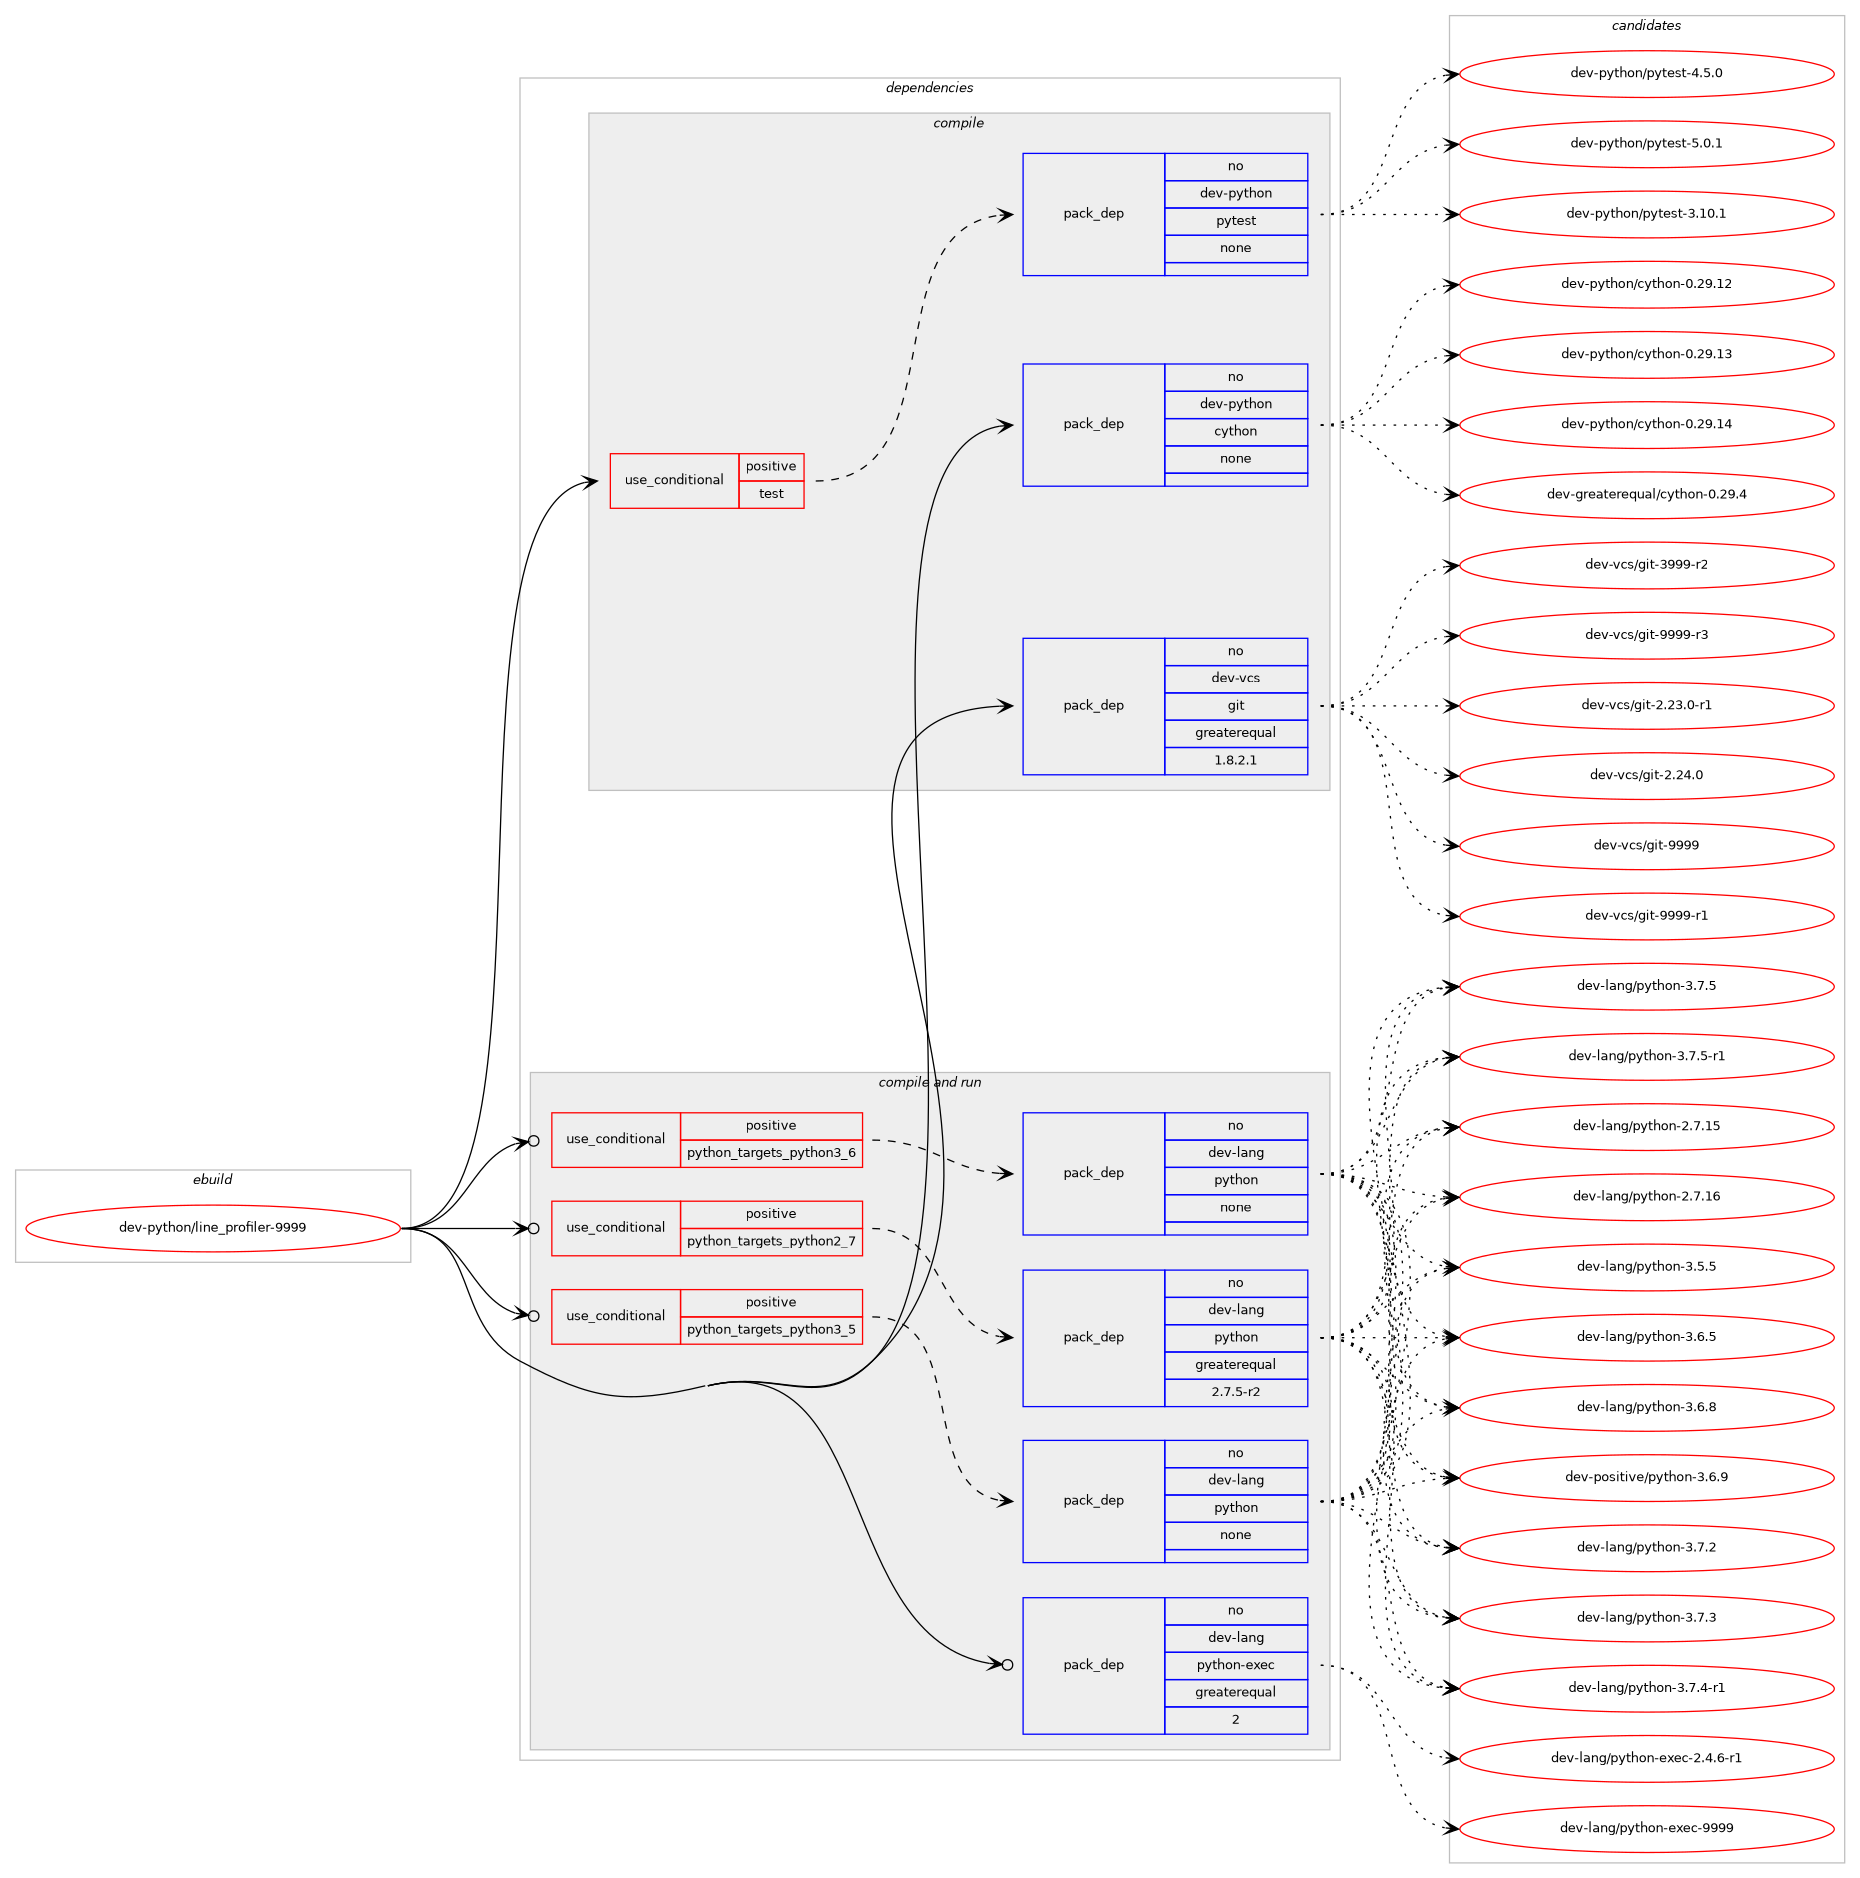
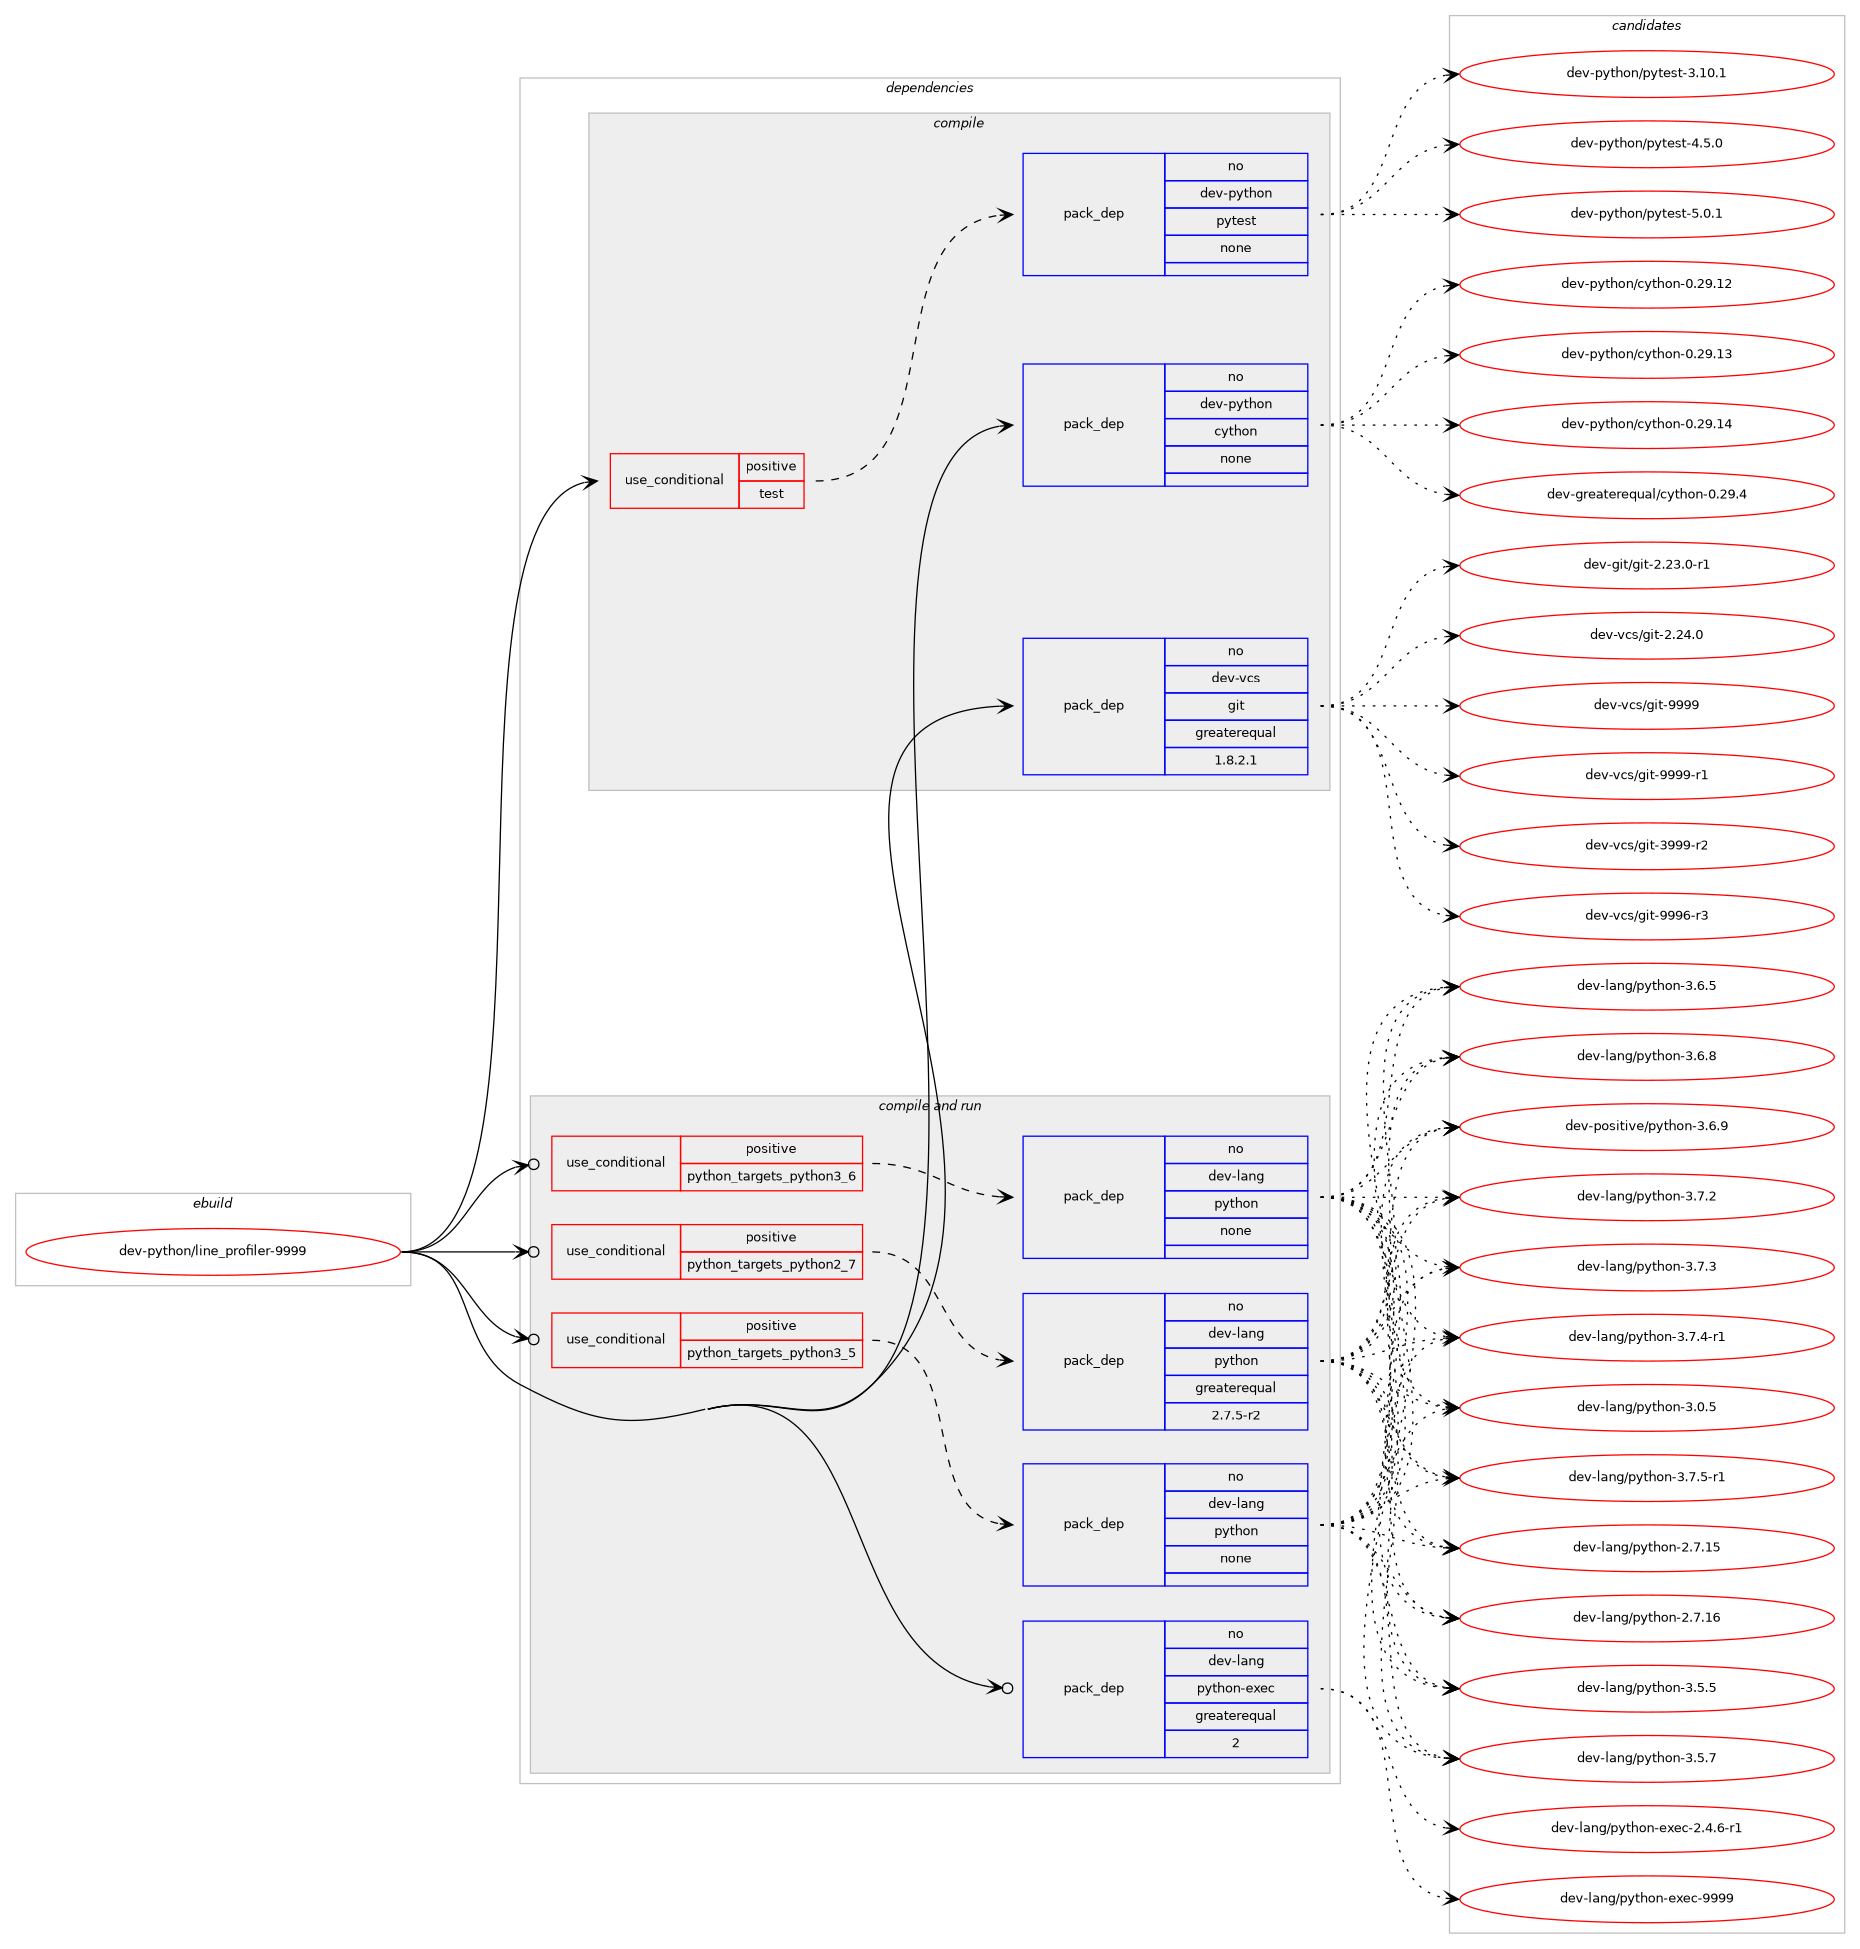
node "dev-vcs/git-9999-r3": label "dev-vcs/git-9999-r3" -> "dev-vcs/git-9996-r3"
node "dev-vcs/git-2.23.0-r1": label "dev-vcs/git-2.23.0-r1" -> "dev-git/git-2.23.0-r1"
node "dev-lang/python-3.7.5": label "dev-lang/python-3.7.5" -> "dev-lang/python-3.0.5"
node "dev-lang/python-3.5.7": added
